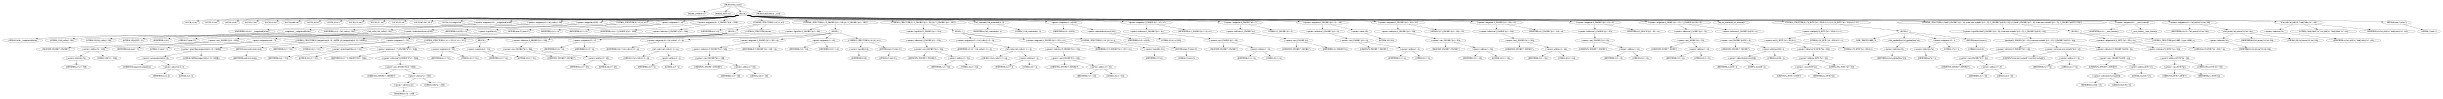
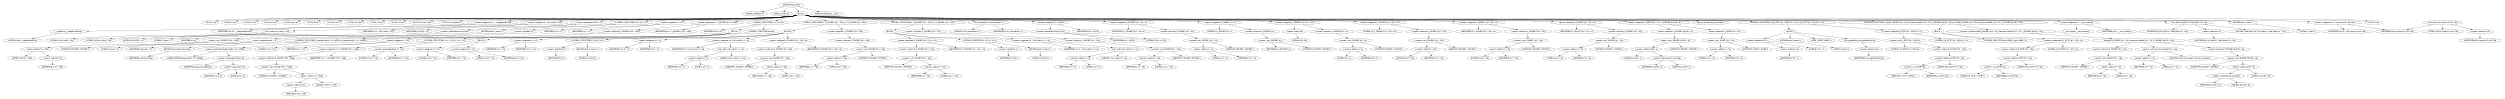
edge "(<operator>.assignment,v10 = Curl_strerror(*v9, buf, 128))" -> "(Curl_strerror,Curl_strerror(*v9, buf, 128))": now "(<operator>.assignment,v10 = Curl_strerror(*v9, buf, 128))" -> "(IDENTIFIER,buf,Curl_strerror(*v9, buf, 128))"
